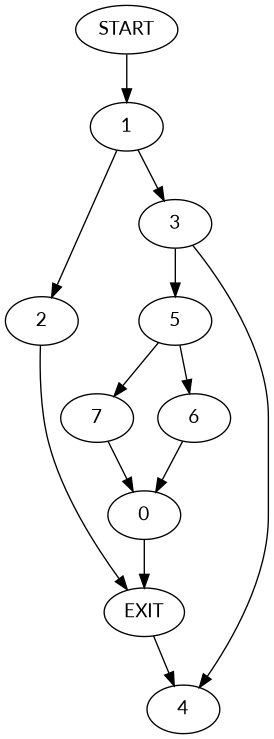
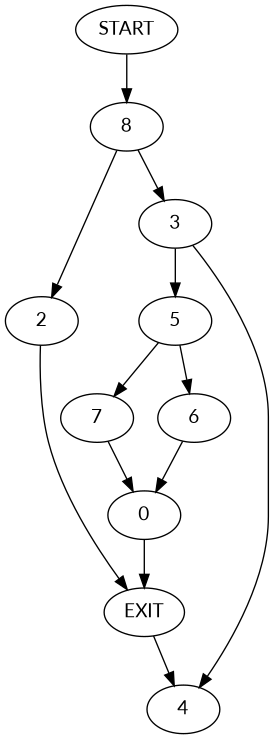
node "1": label "1" -> "8"
